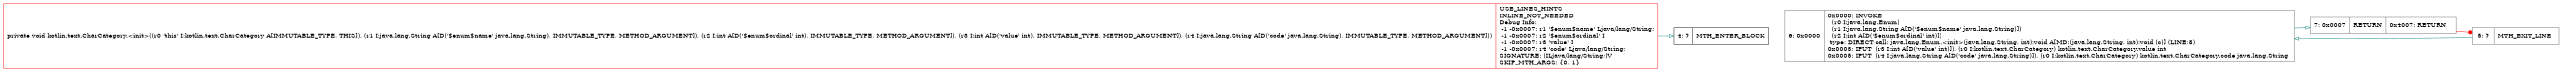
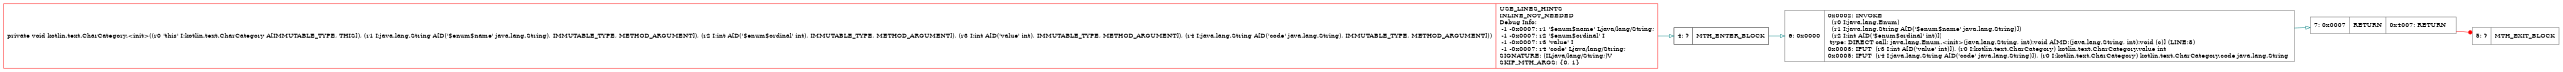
node "6: 0x0000": text "0x0000: INVOKE" -> "0x0002: INVOKE"
node "5: ?": text "MTH_EXIT_LINE" -> "MTH_EXIT_BLOCK"
edge "5: ?" -> "6: 0x0000": now "4: ?" -> "6: 0x0000"
